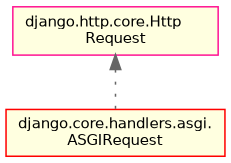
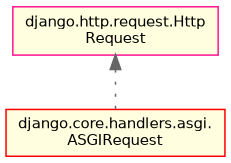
node "django.http.core.Http Request": label "django.http.core.Http Request" -> "django.http.request.Http Request"
